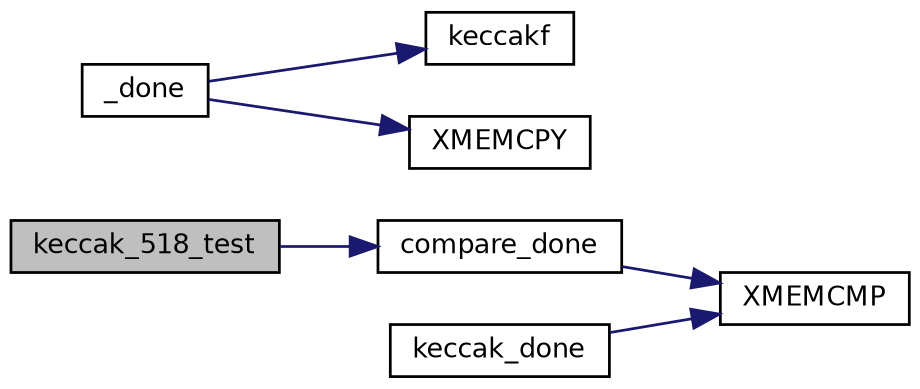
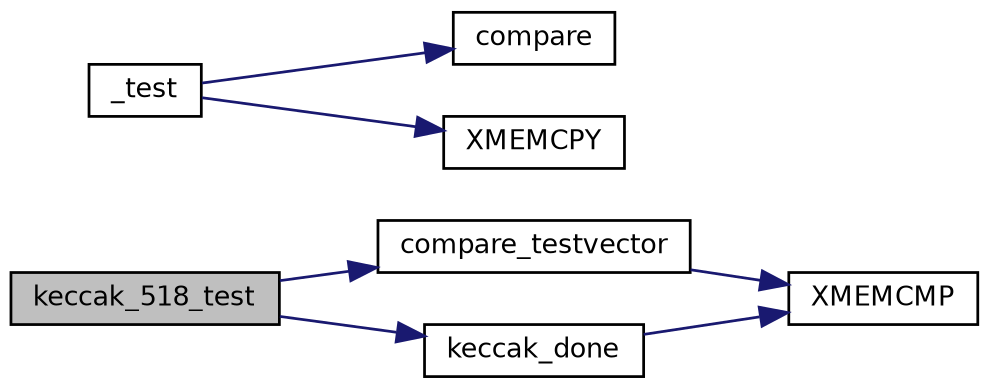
node "keccakf": label "keccakf" -> "compare"
node "_done": label "_done" -> "_test"
node "compare_done": label "compare_done" -> "compare_testvector"
edge "keccak_518_test" -> "keccak_done": added
